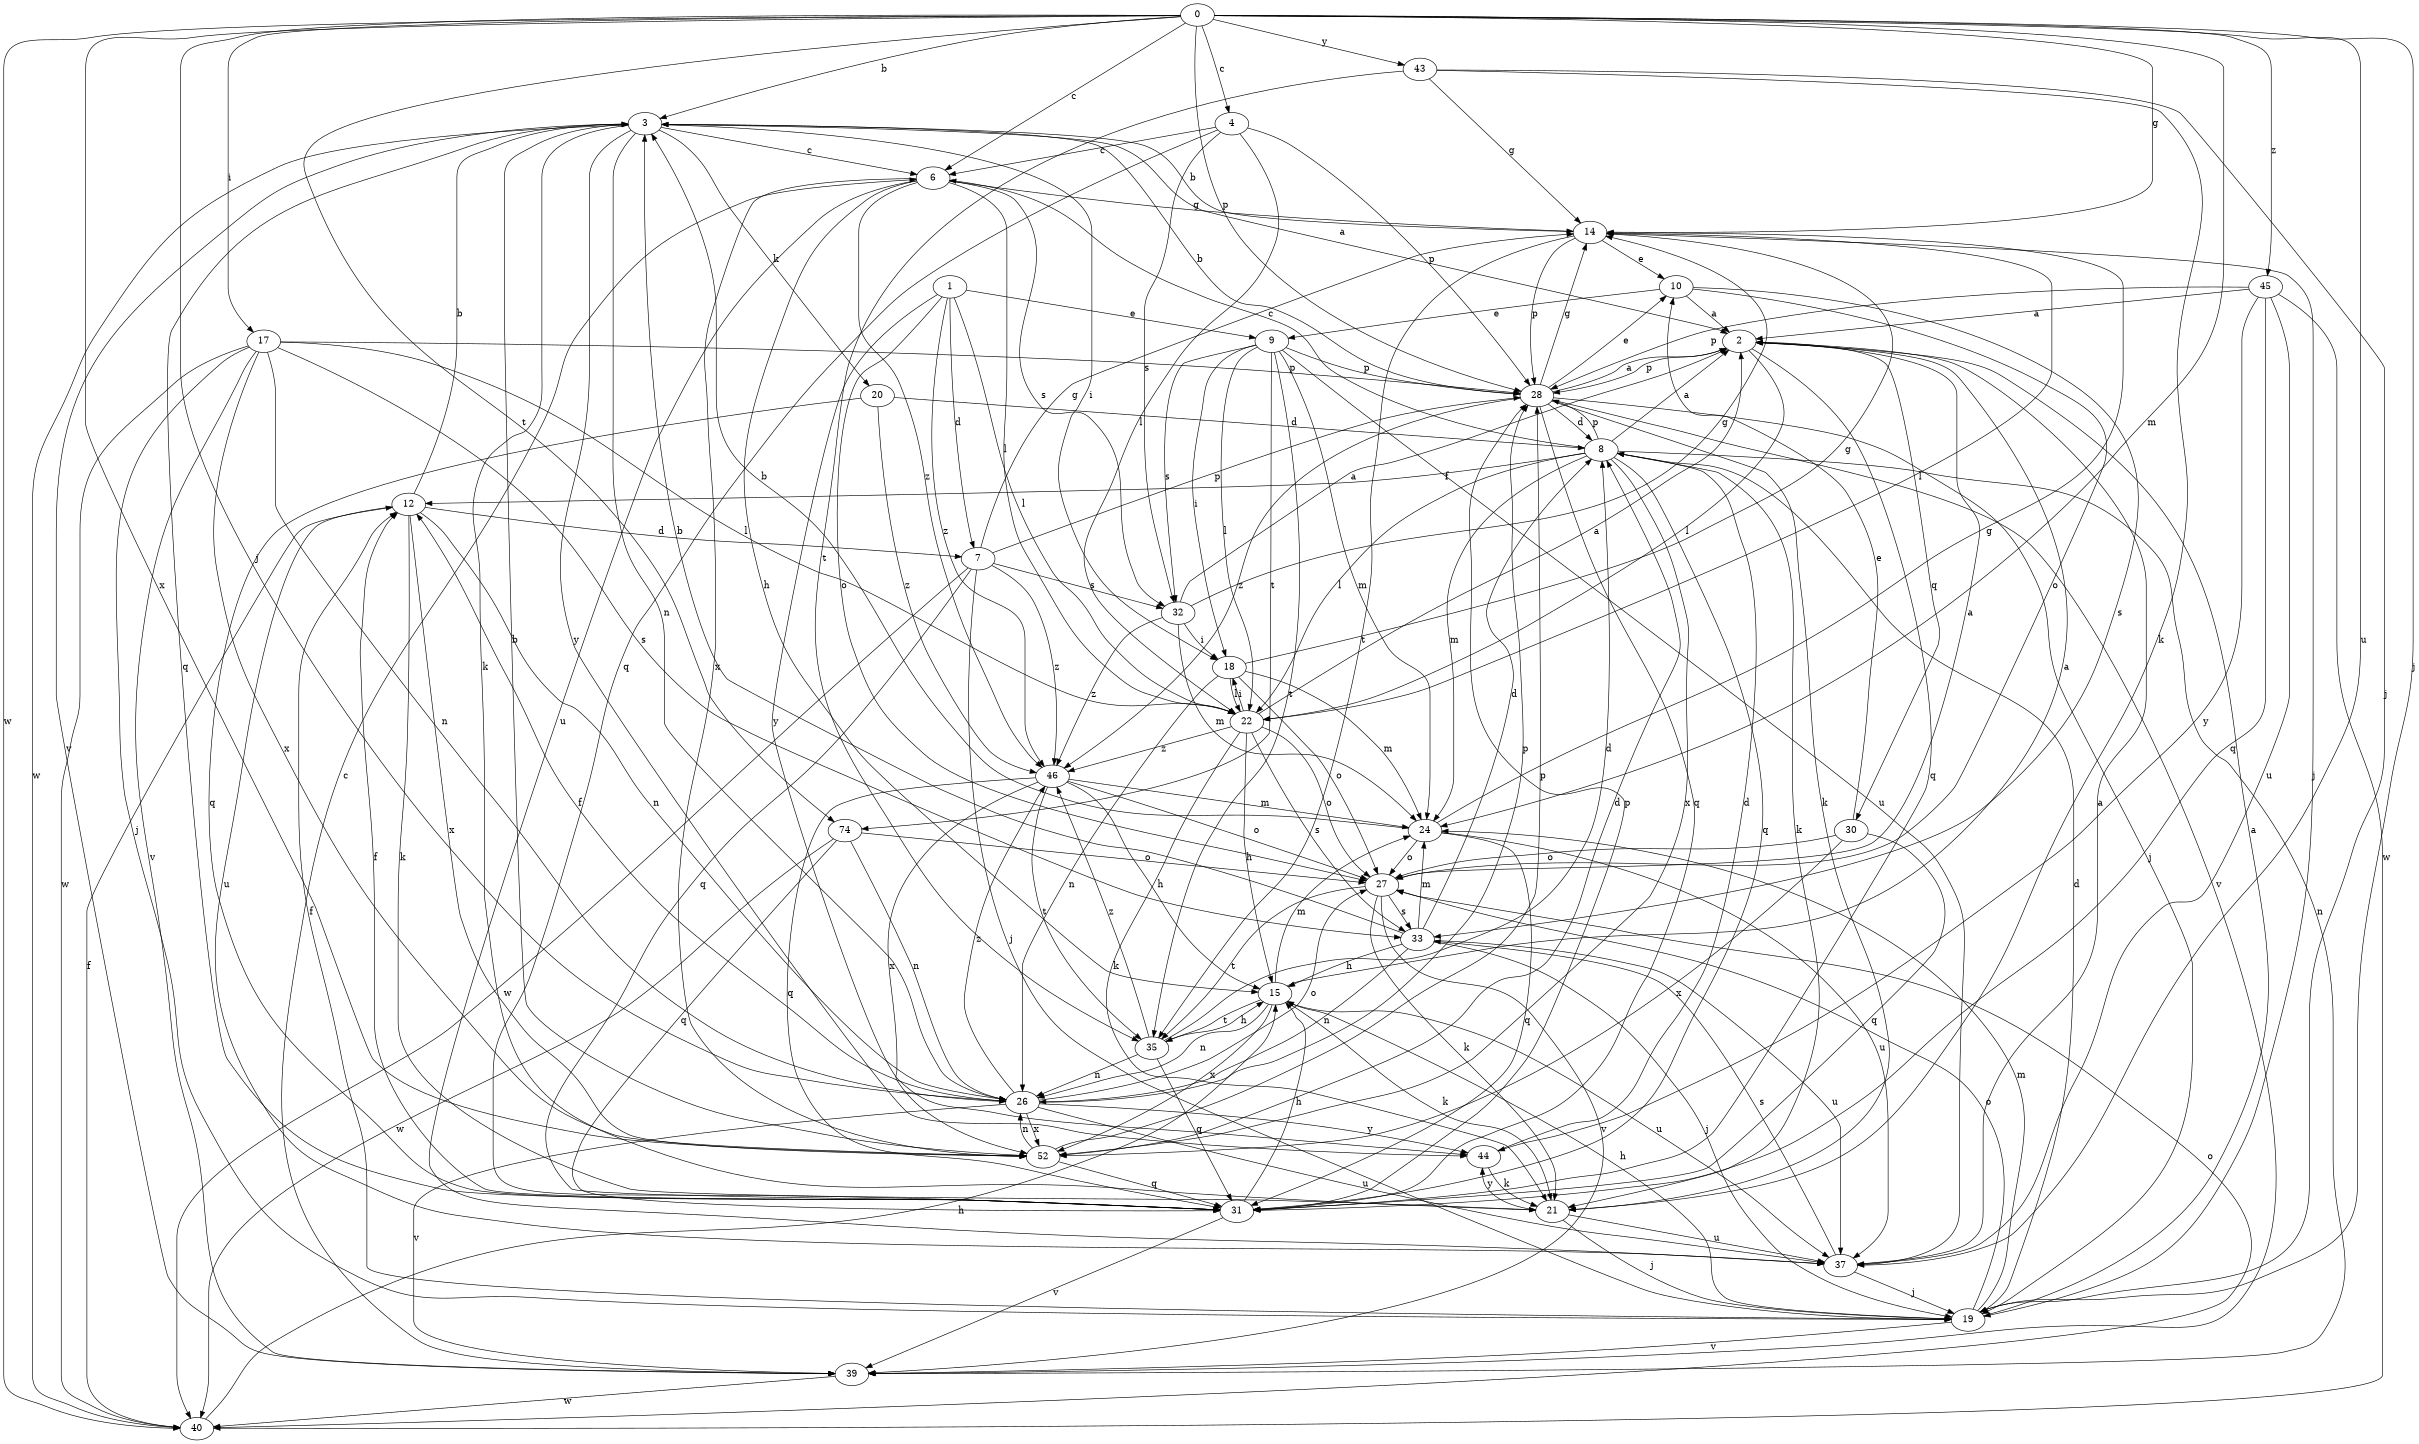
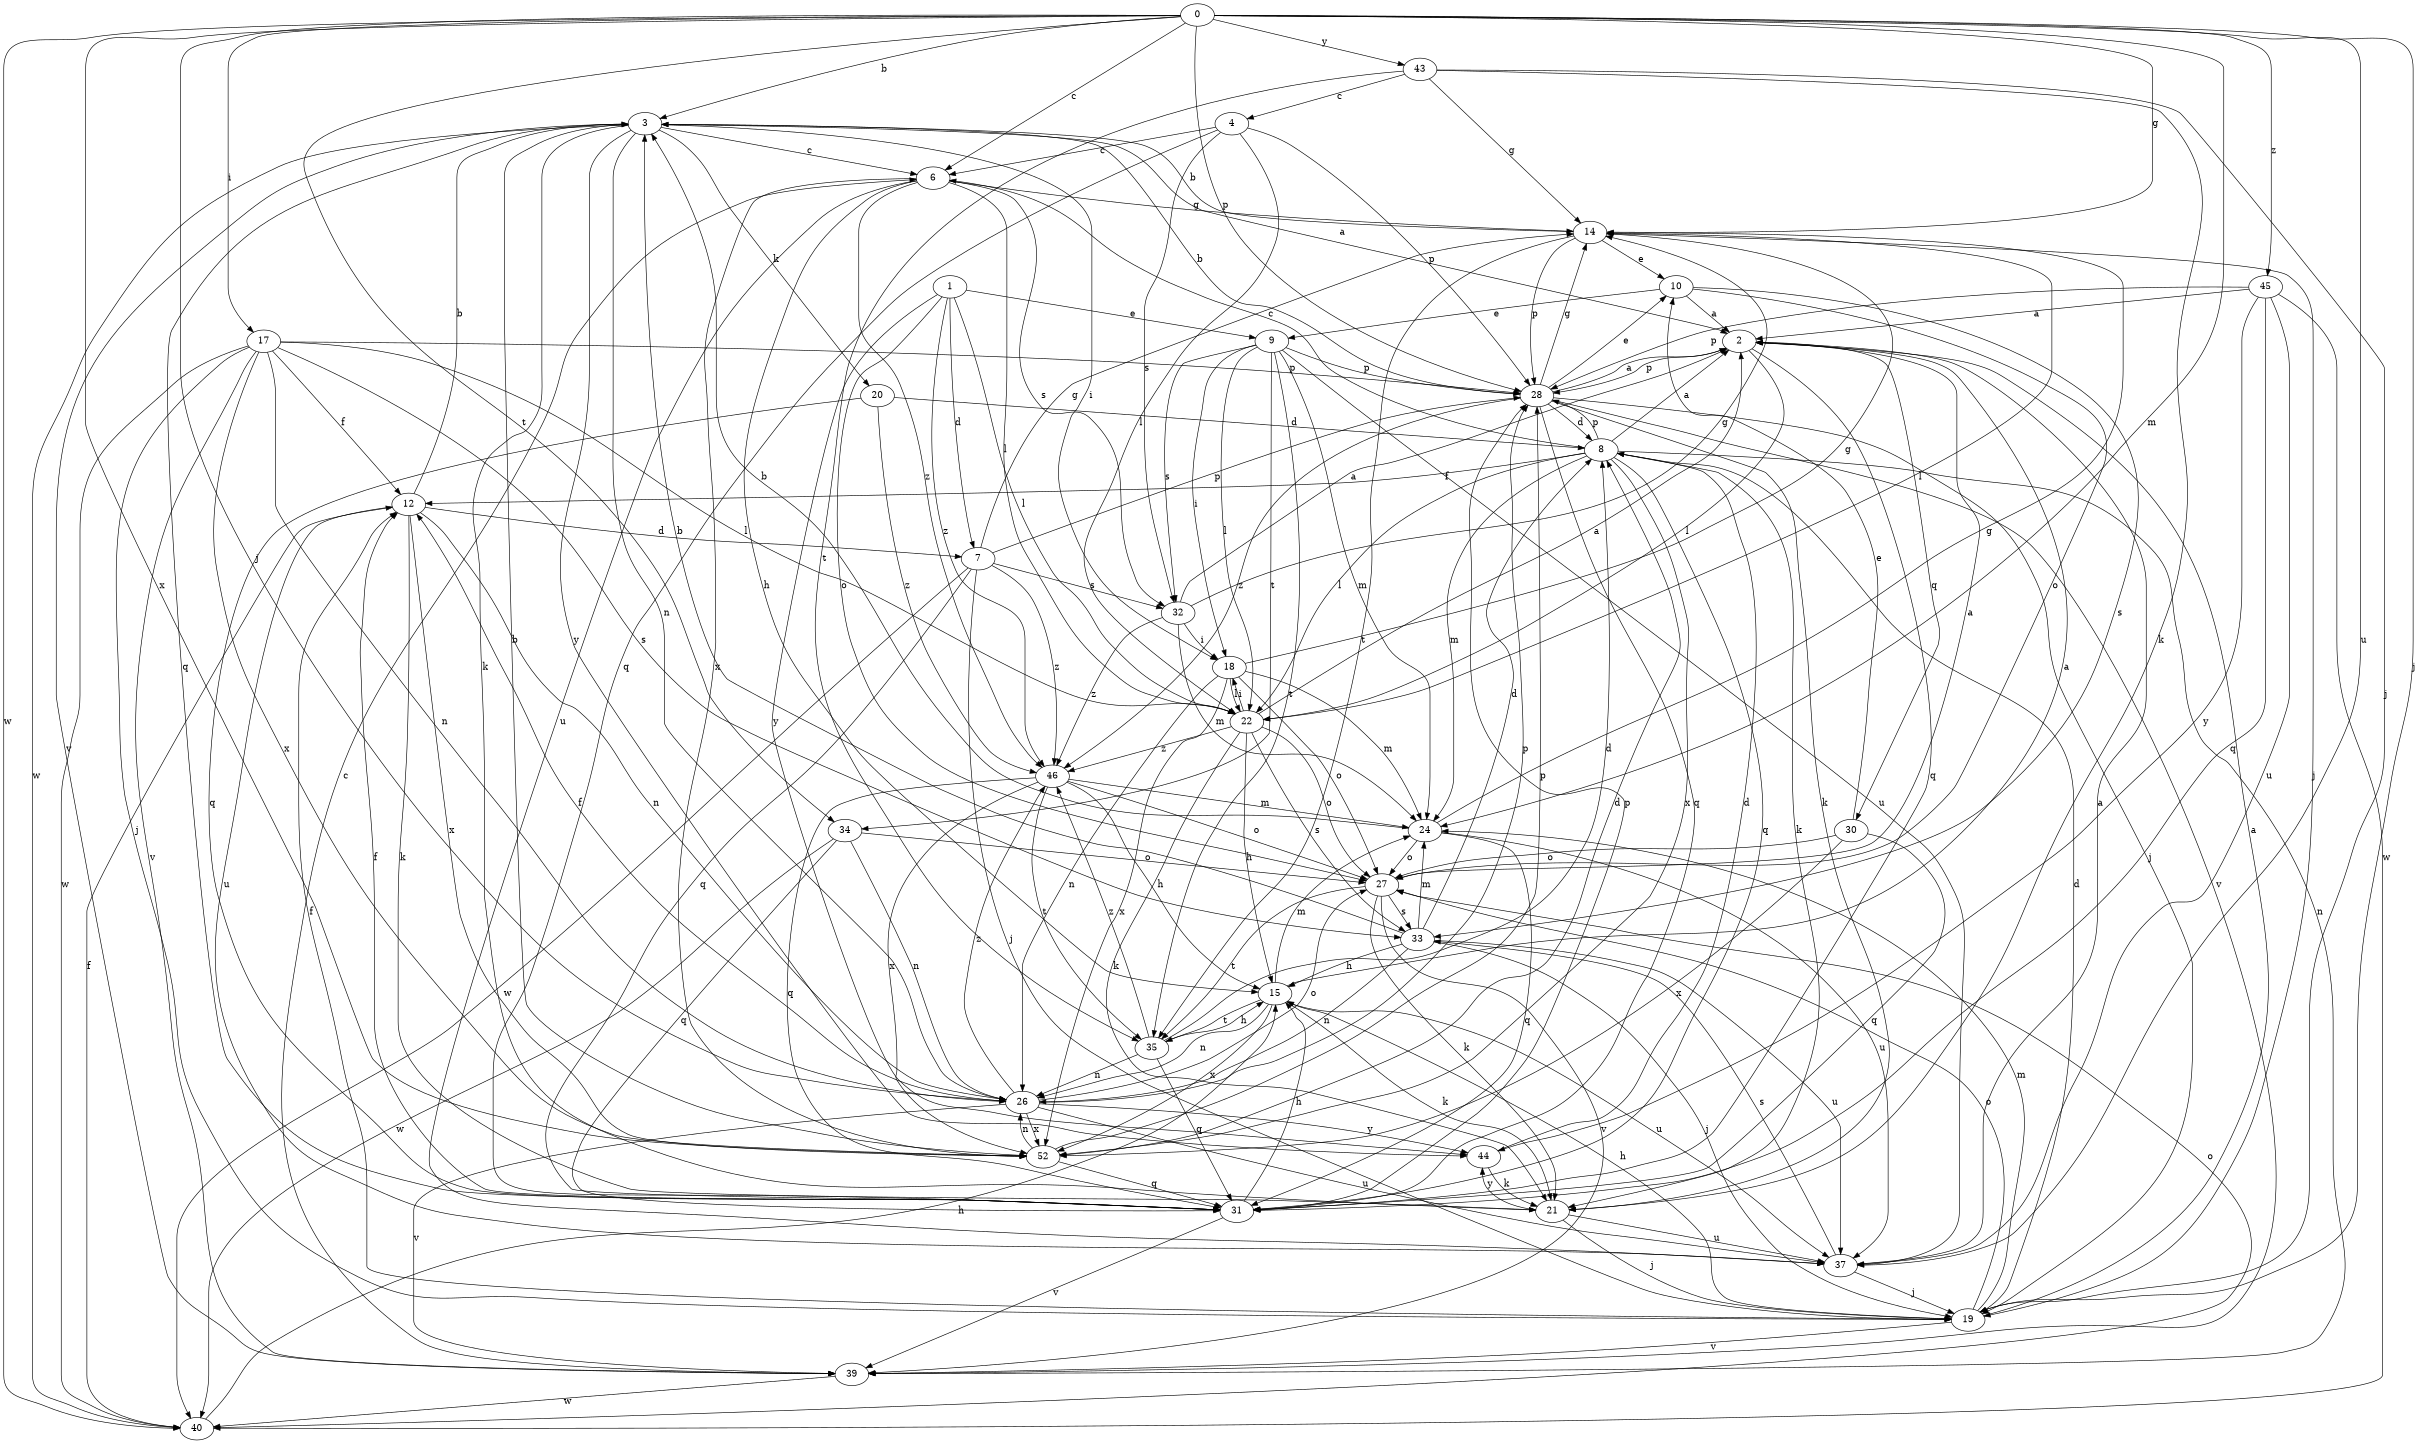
edge "0" -> "4": now "43" -> "4"
edge "17" -> "12": added, label "f"
node "74": label "74" -> "34"
edge "18" -> "52": added, label "x"
